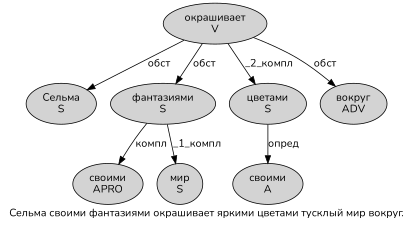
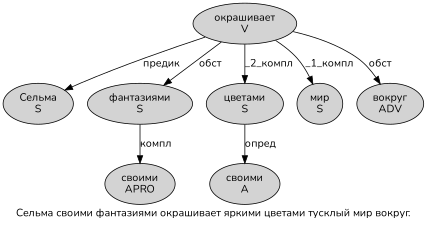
edge "окрашивает V" -> "Сельма S": label "обст" -> "предик"
edge "фантазиями S" -> "мир S": now "окрашивает V" -> "мир S"
